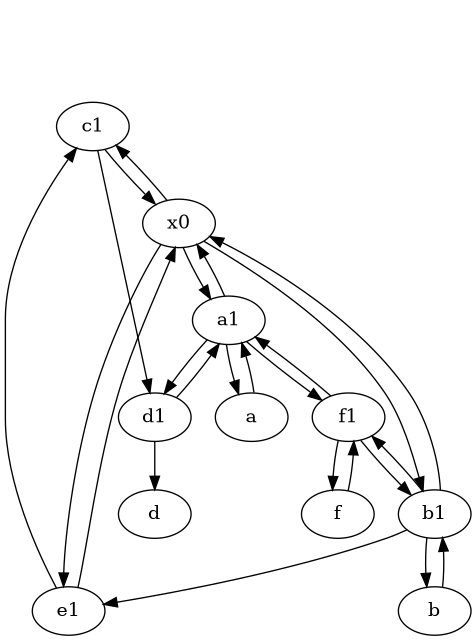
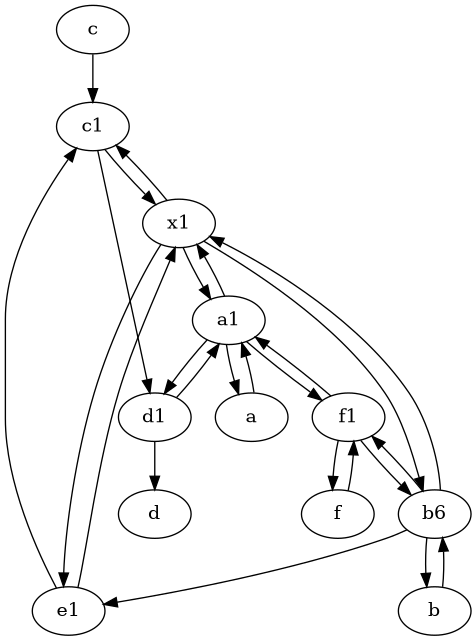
node "c": added
node "x0": label "x0" -> "x1"
node "b1": label "b1" -> "b6"
